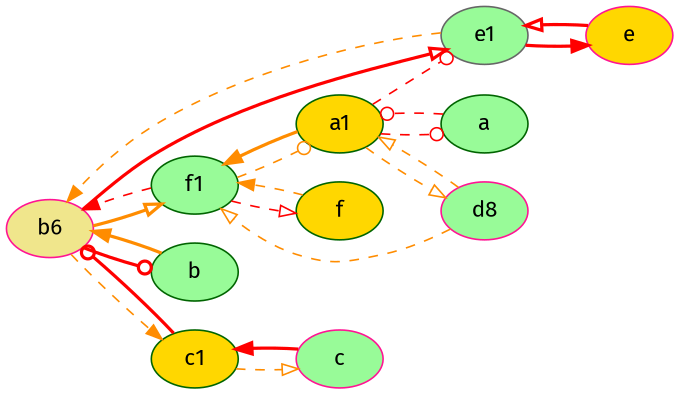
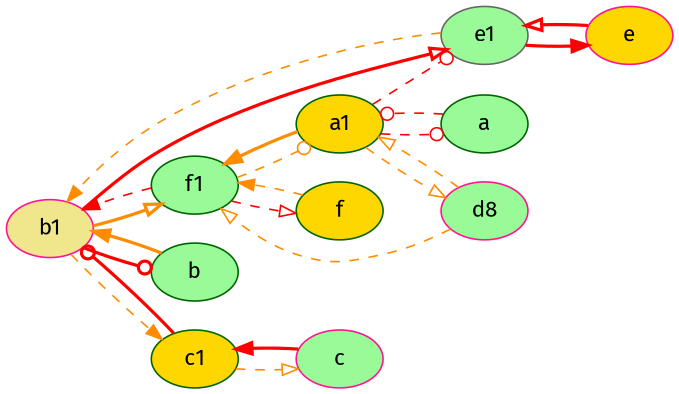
node "b6": label "b6" -> "b1"
